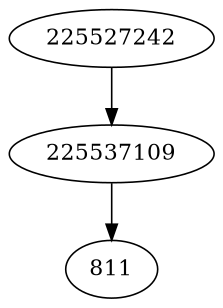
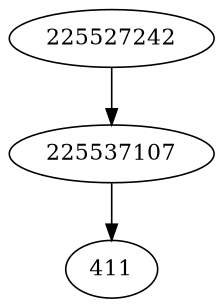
node "225537109": label "225537109" -> "225537107"
node "811": label "811" -> "411"
